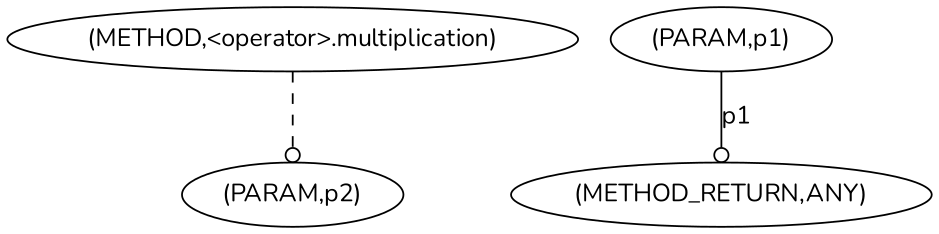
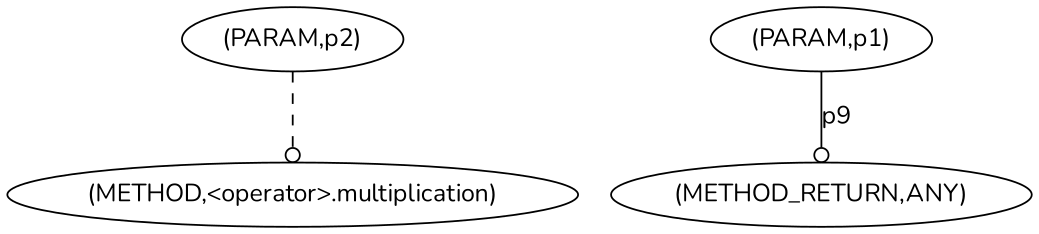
edge "(METHOD,<operator>.multiplication)" -> "(PARAM,p2)": reversed
edge "(PARAM,p1)" -> "(METHOD_RETURN,ANY)": label "p1" -> "p9"
